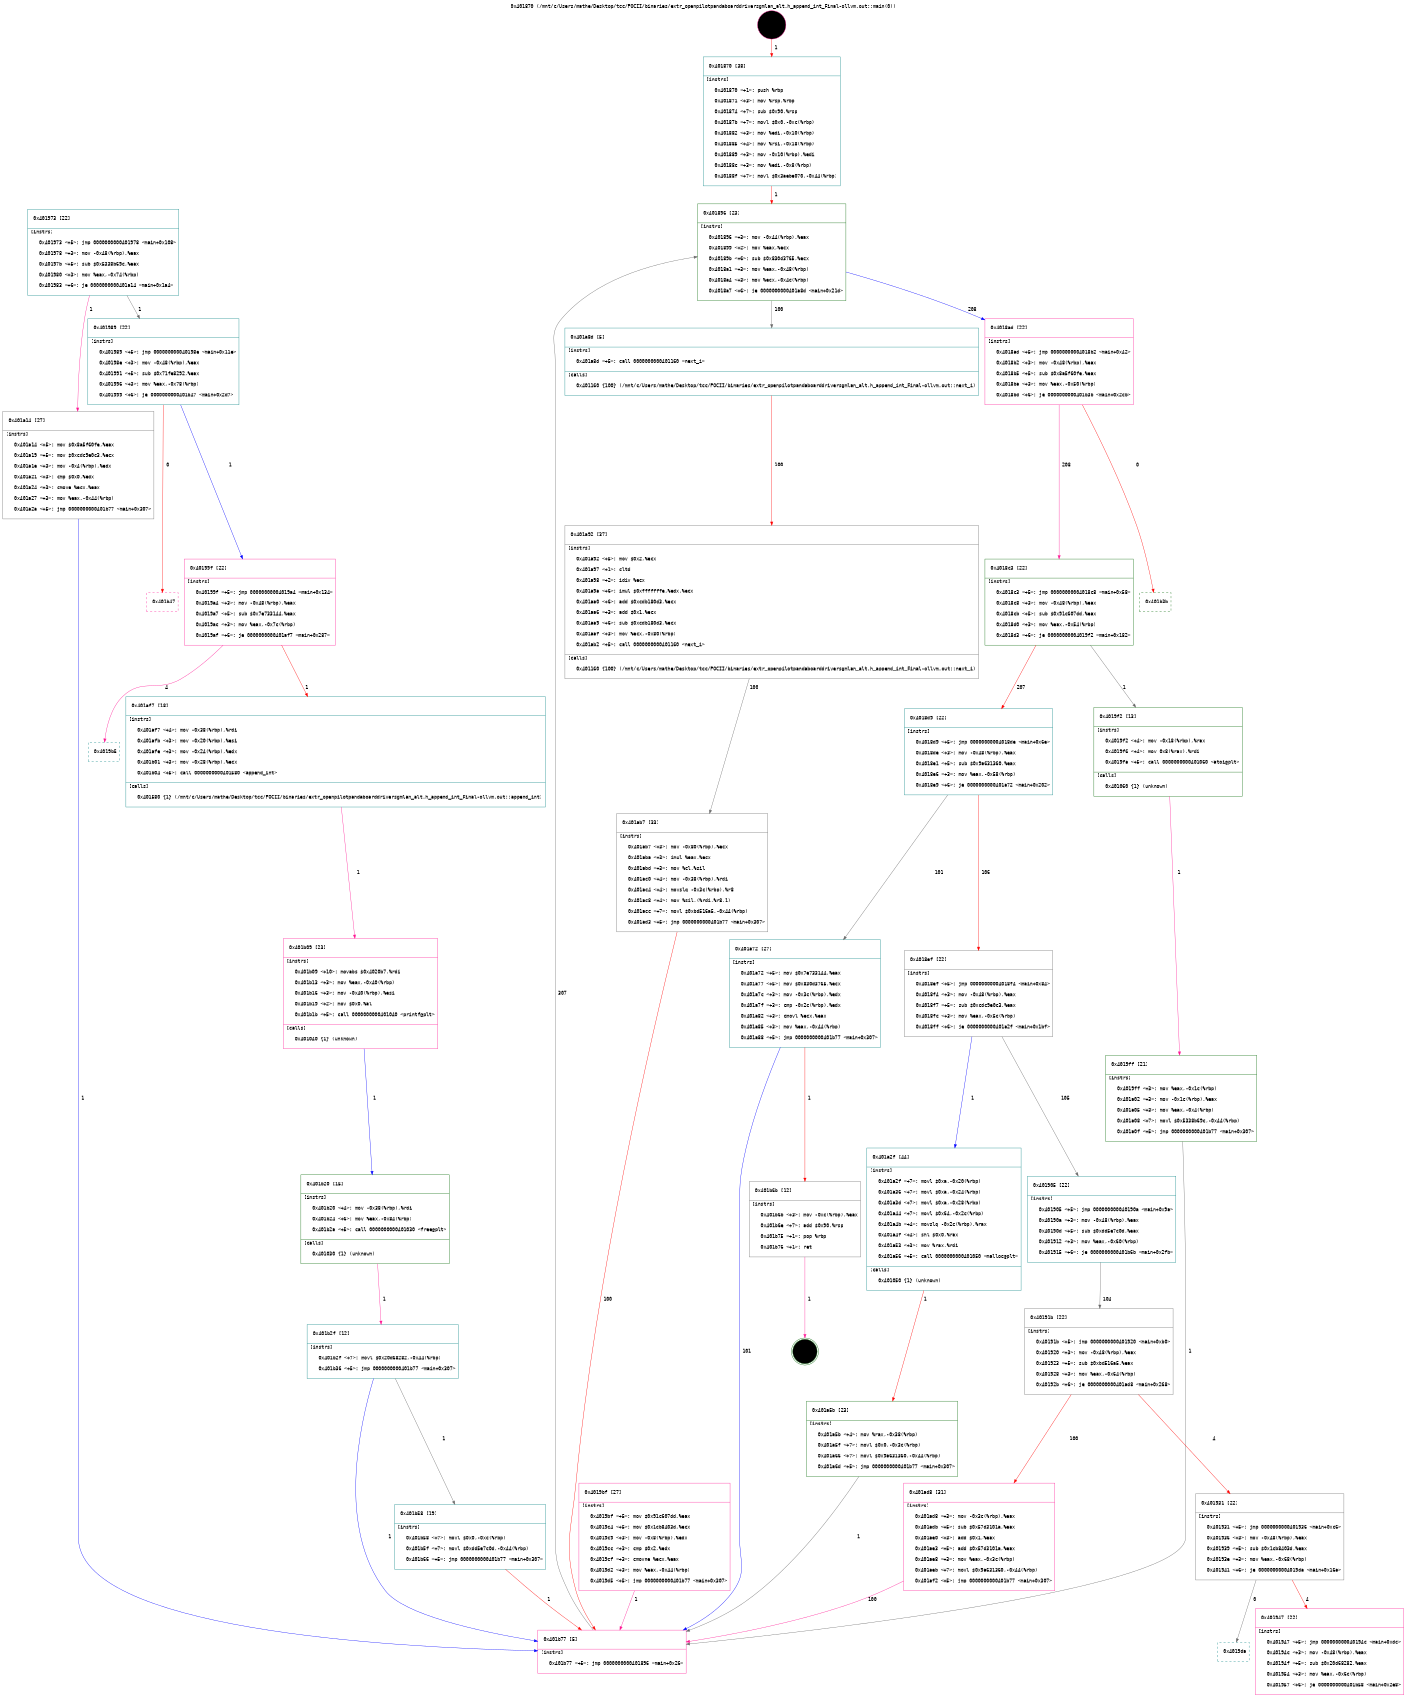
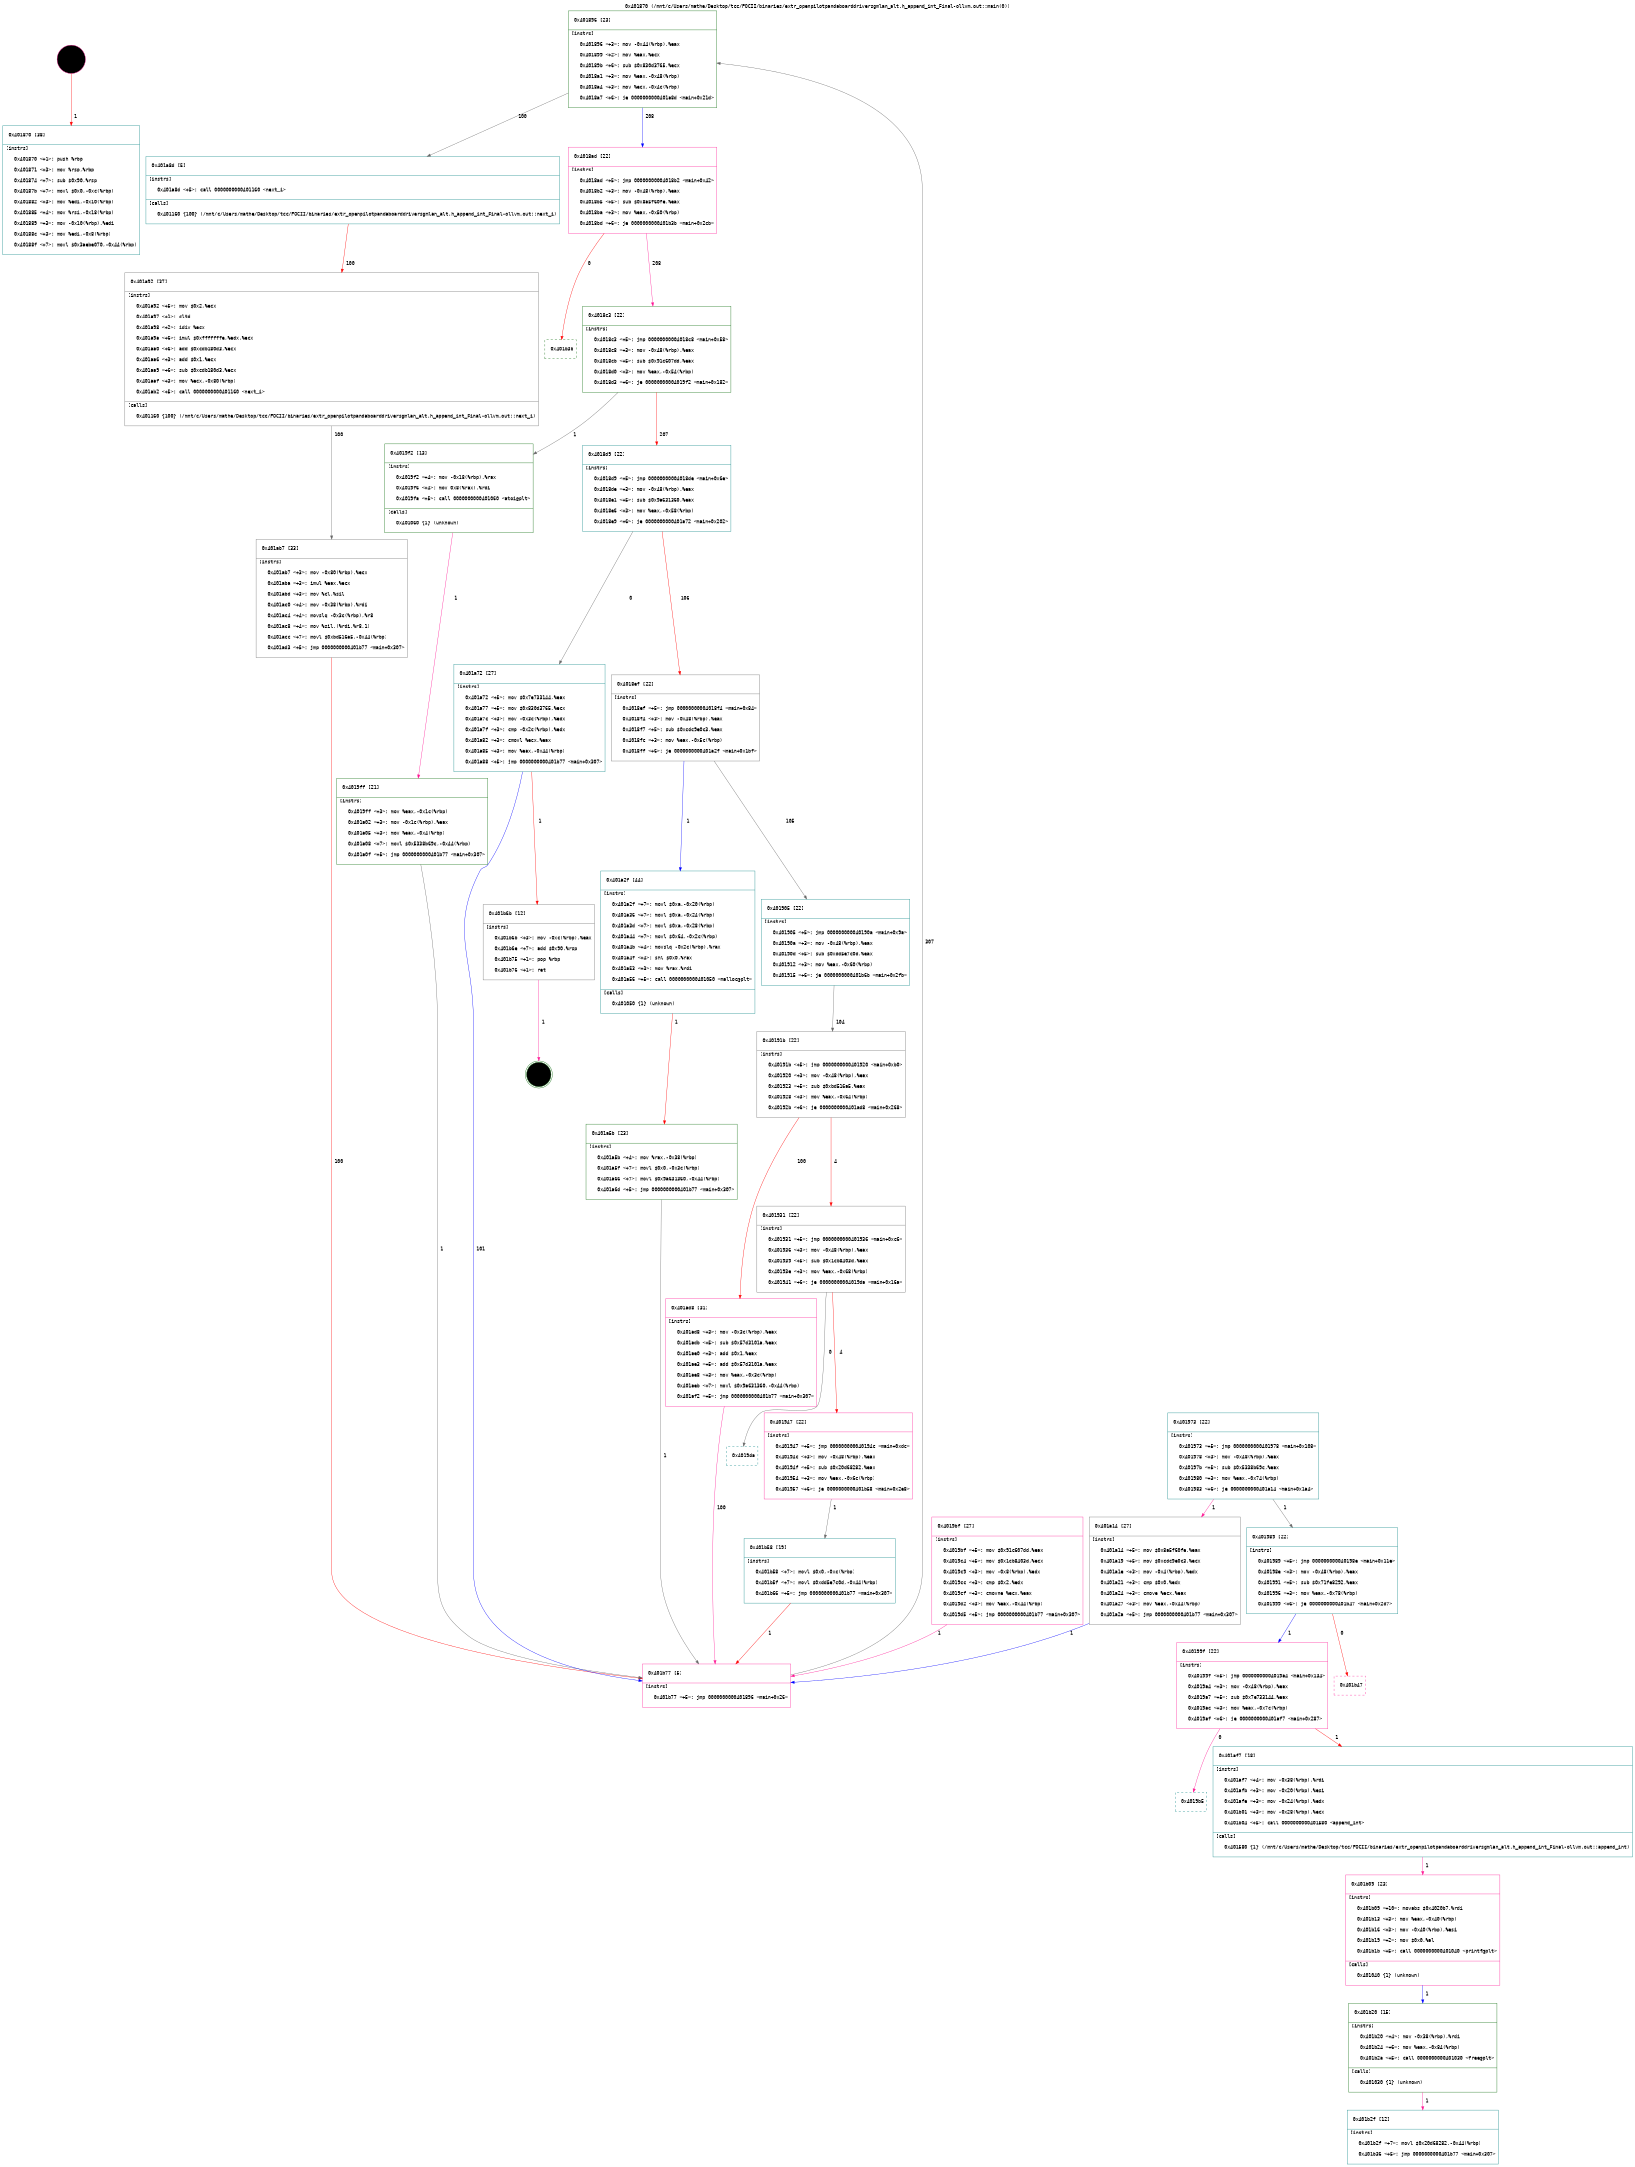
edge "0x401870 [38]" -> "0x401896 [23]": removed, label "1"
edge "0x40199f [22]" -> "0x4019b5": label " 4" -> " 0"
edge "0x4018d9 [22]" -> "0x401a72 [27]": label " 101" -> " 0"
edge "0x401b2f [12]" -> "0x401b58 [19]": now "0x401947 [22]" -> "0x401b58 [19]"
edge "0x401b2f [12]" -> "0x401b77 [5]": removed, label "1"
